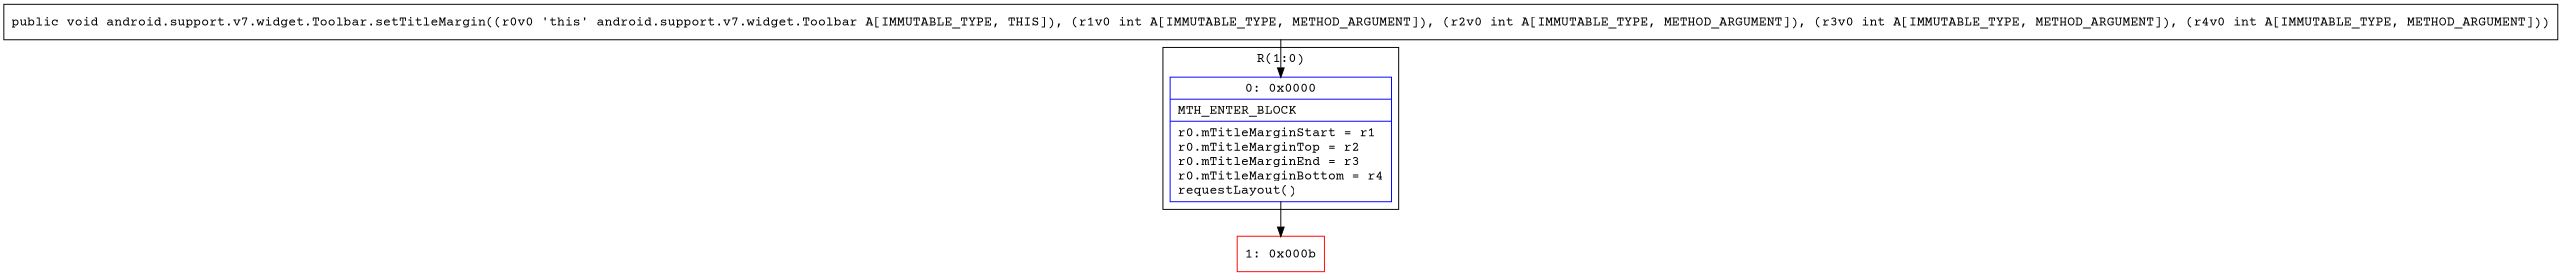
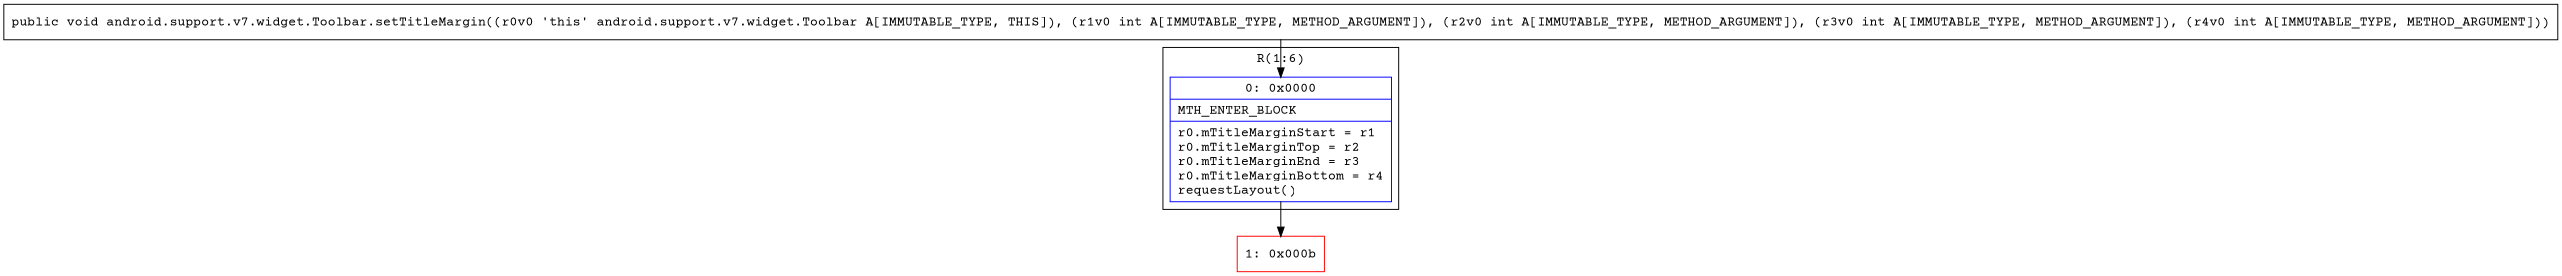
cluster "R(1:0)": label "R(1:0)" -> "R(1:6)"
